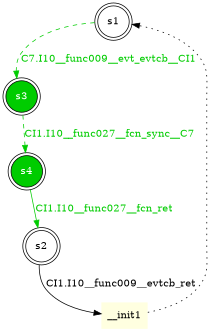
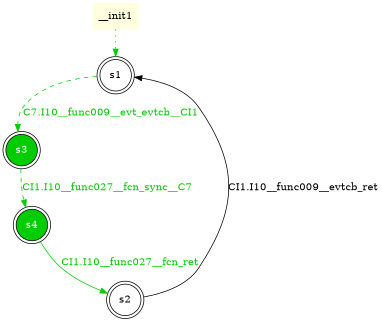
edge "__init1" -> "s1": color black -> #00cc00
edge "s2" -> "__init1": now "s2" -> "s1"
